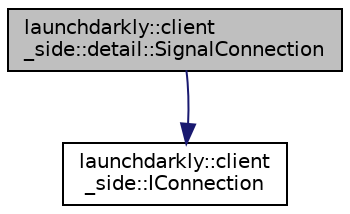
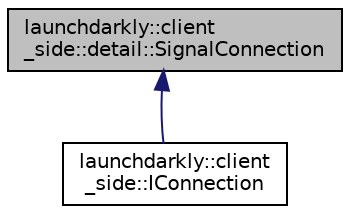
edge "launchdarkly::client _side::detail::SignalConnection" -> "launchdarkly::client _side::IConnection": reversed
